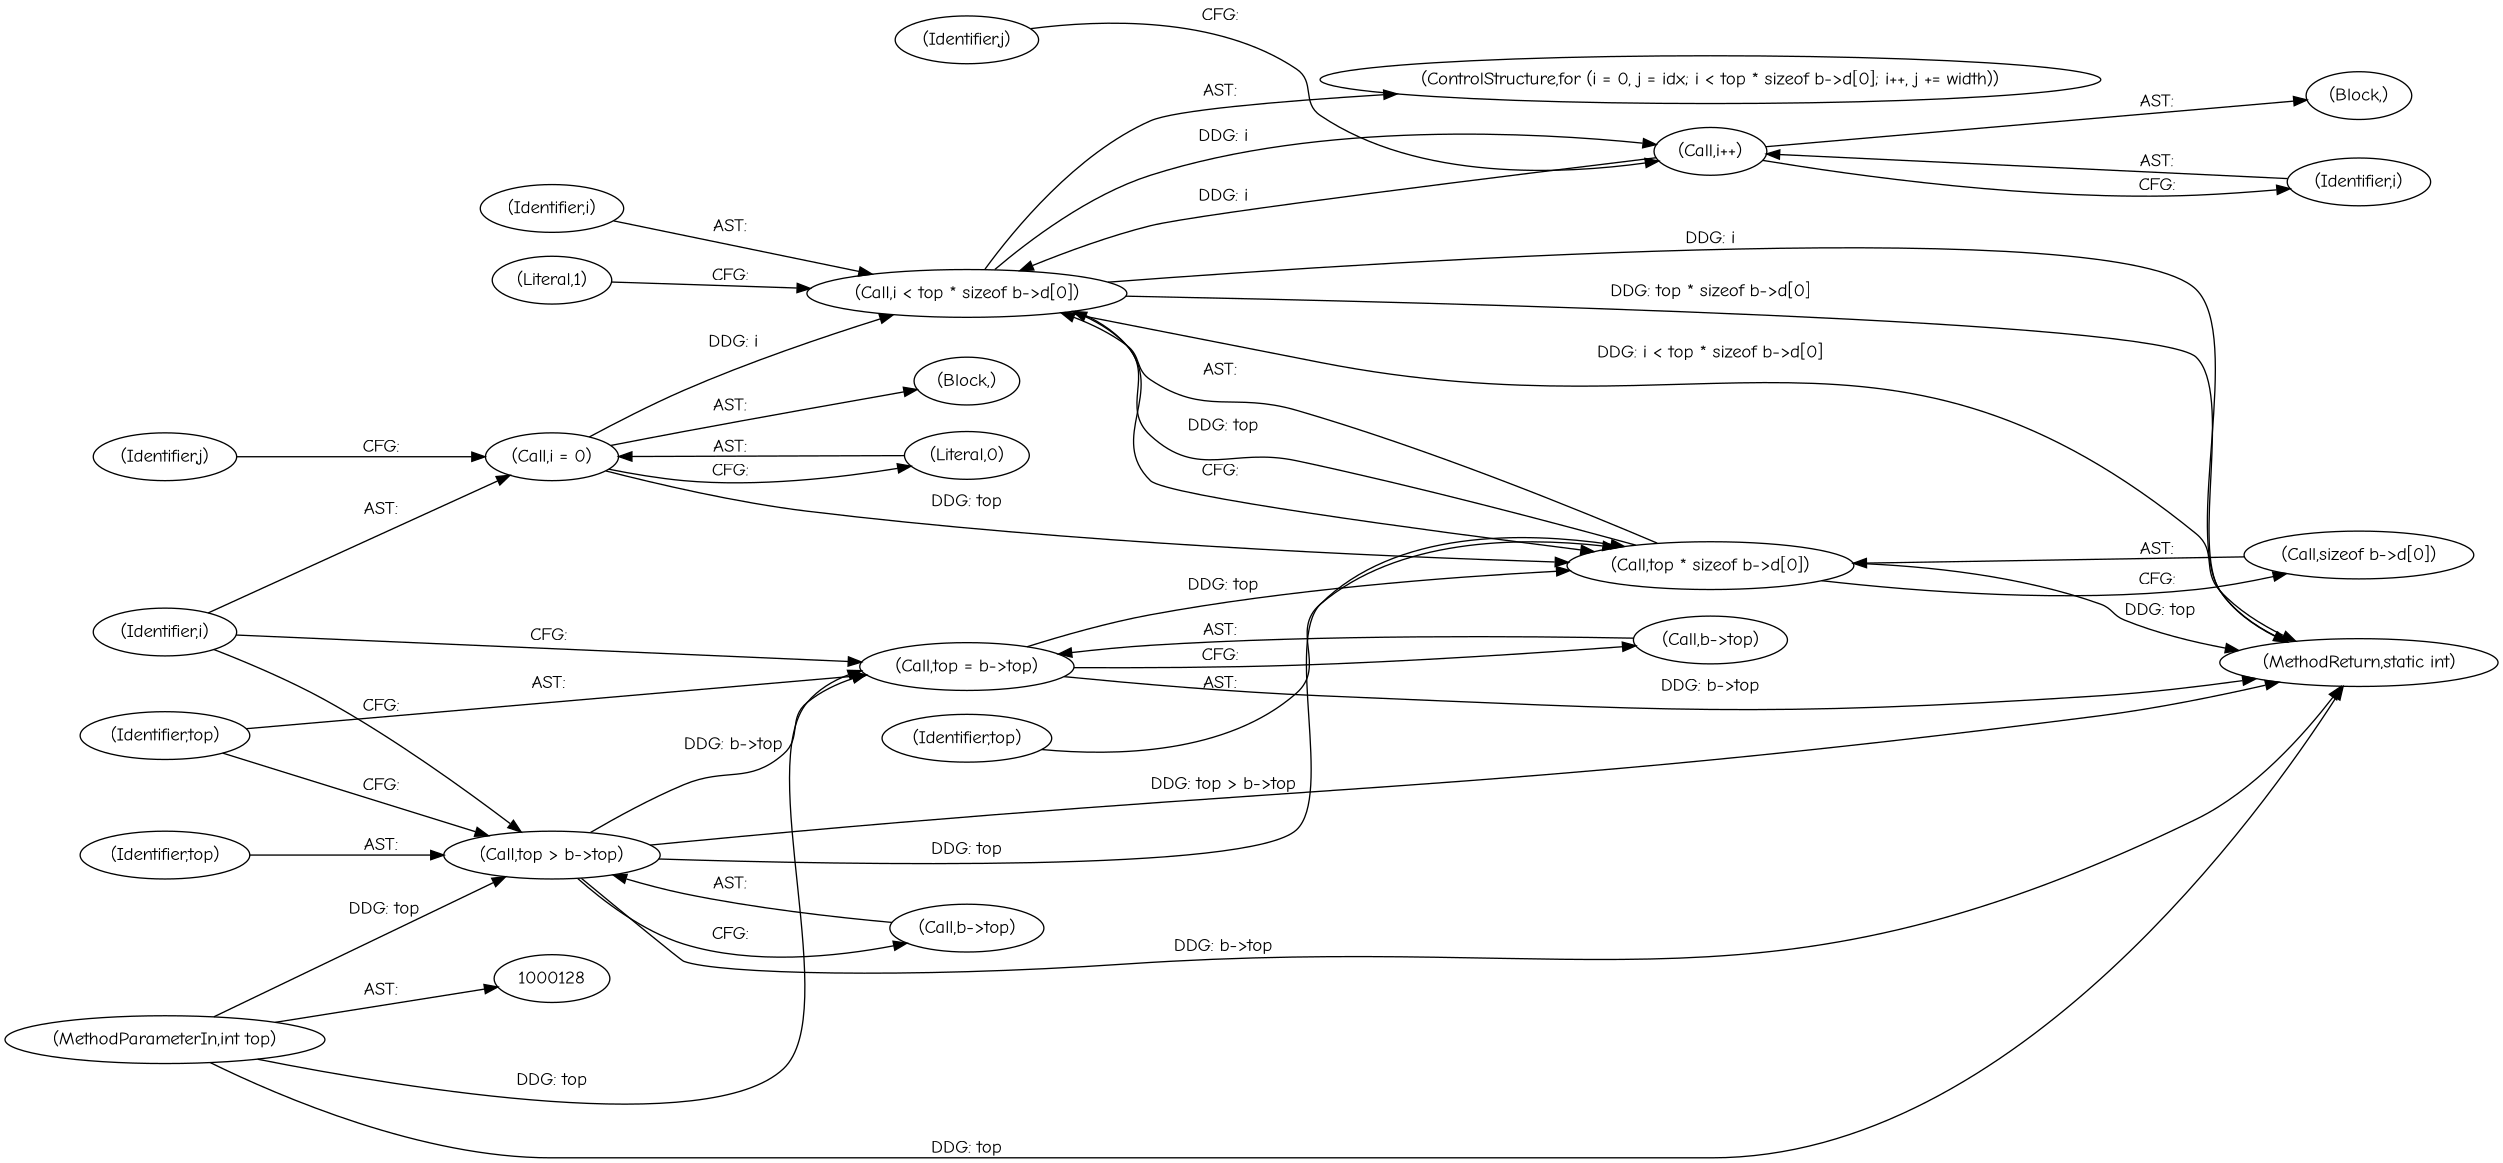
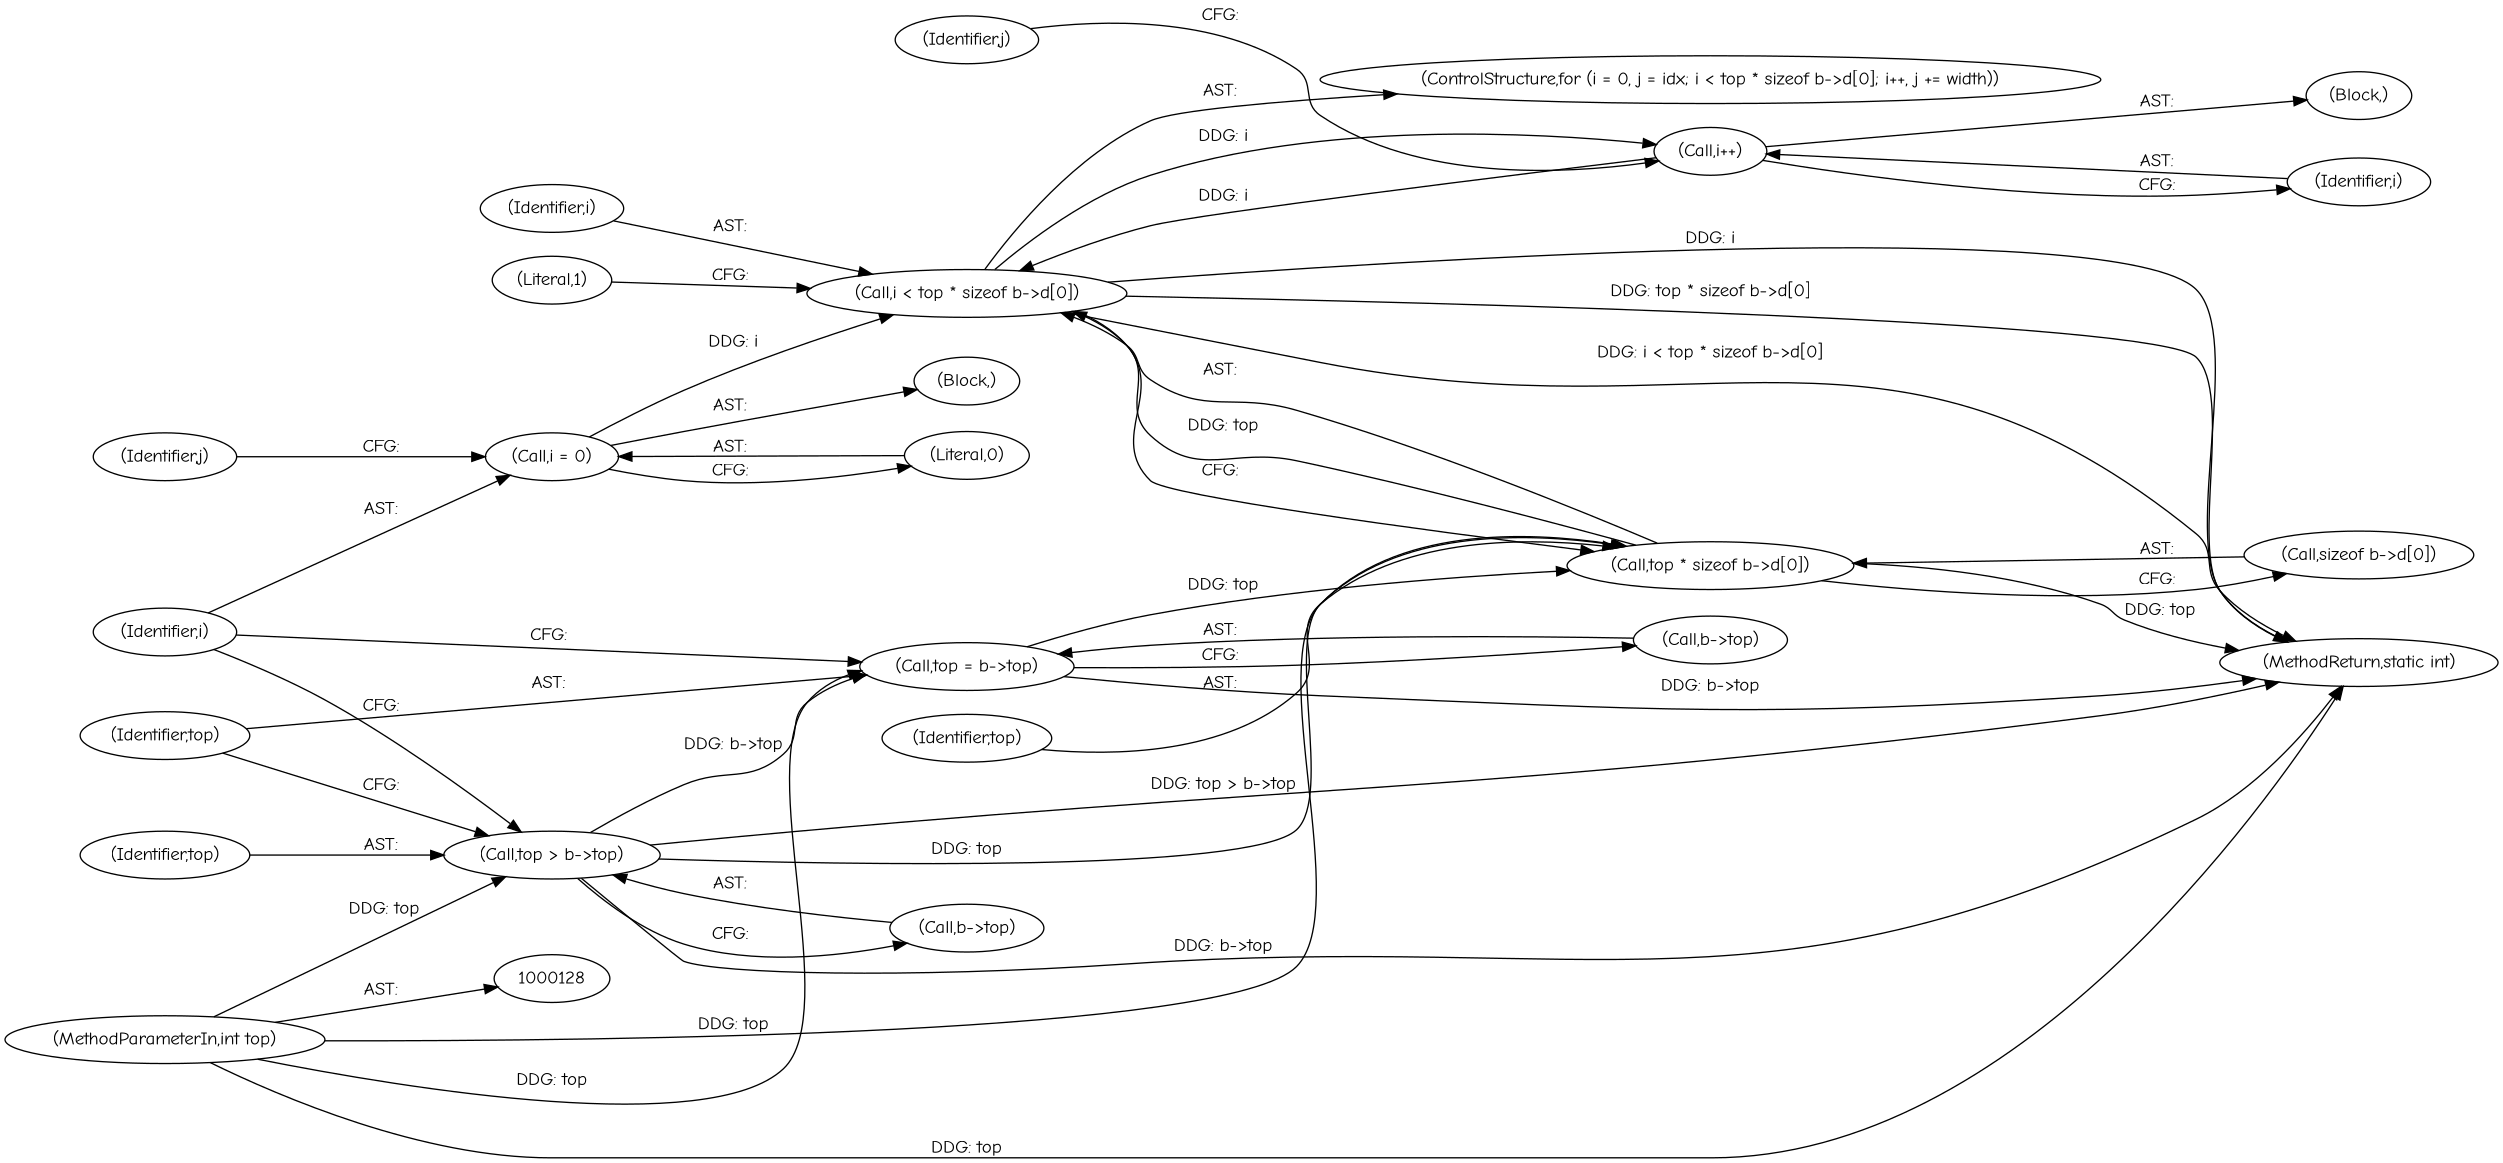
edge "(Call,i = 0)" -> "(Call,top * sizeof b->d[0])": now "(MethodParameterIn,int top)" -> "(Call,top * sizeof b->d[0])"
